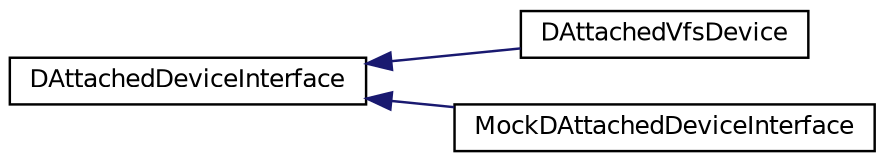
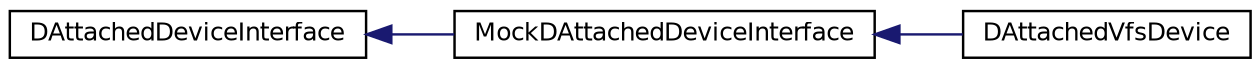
edge "DAttachedVfsDevice" -> "DAttachedDeviceInterface": now "DAttachedVfsDevice" -> "MockDAttachedDeviceInterface"
